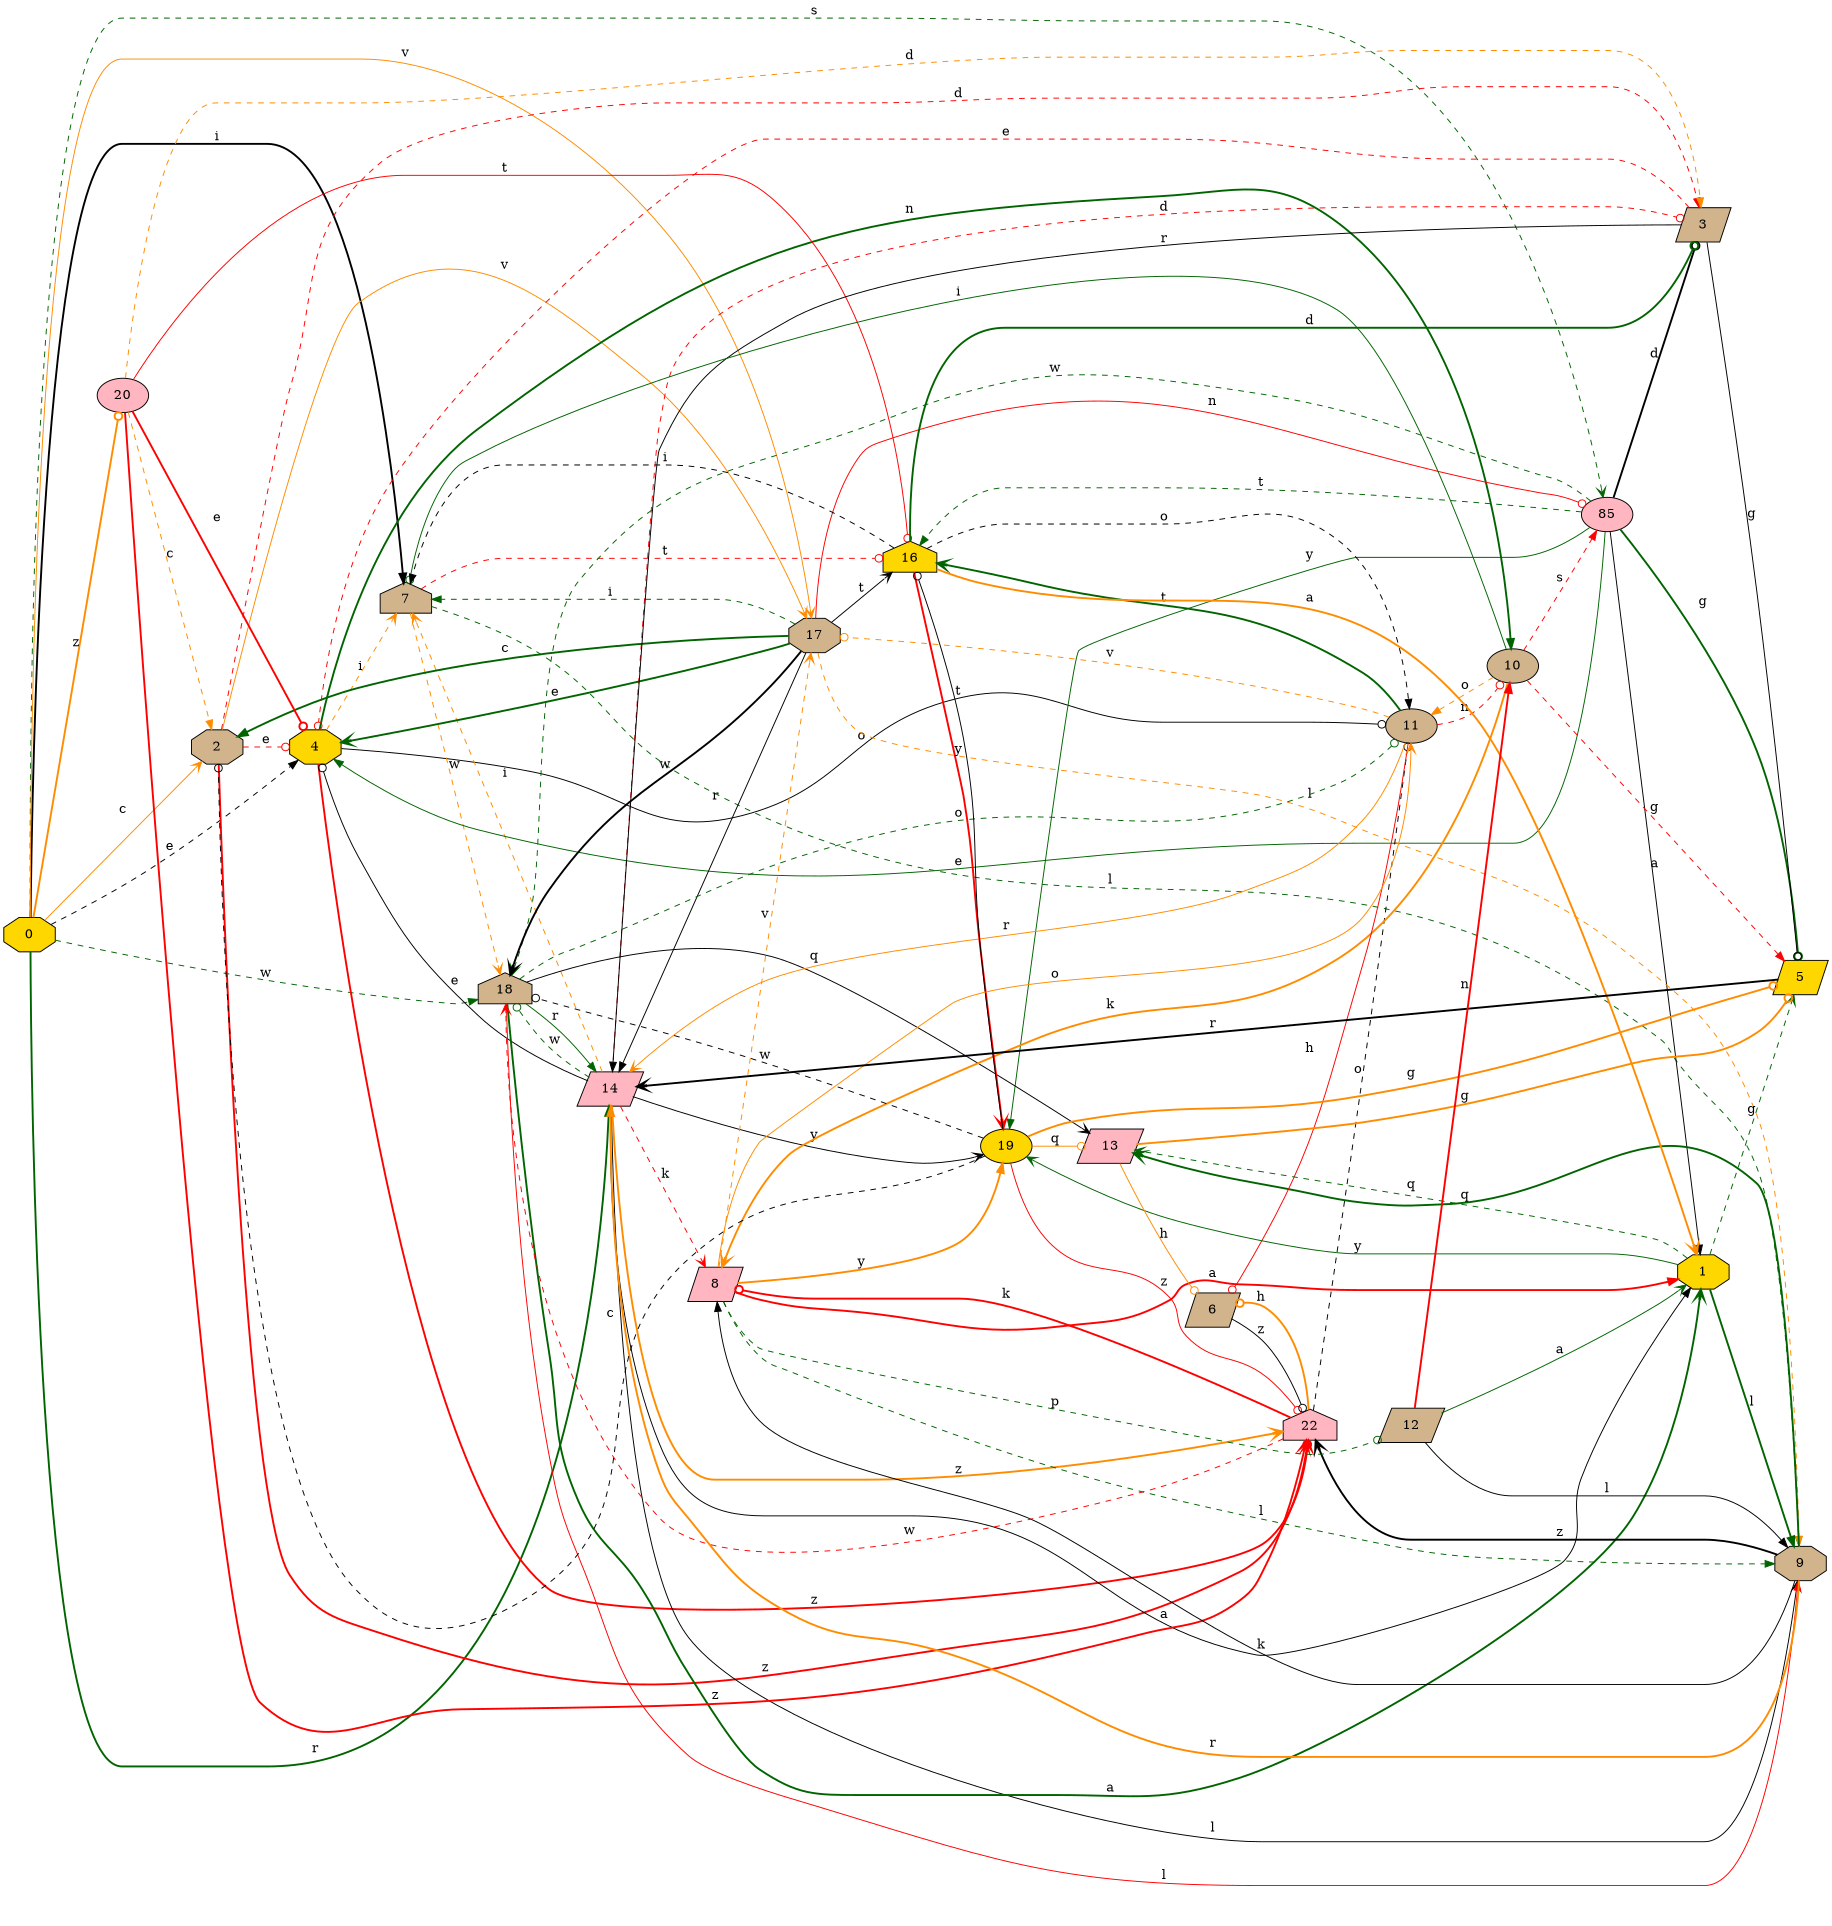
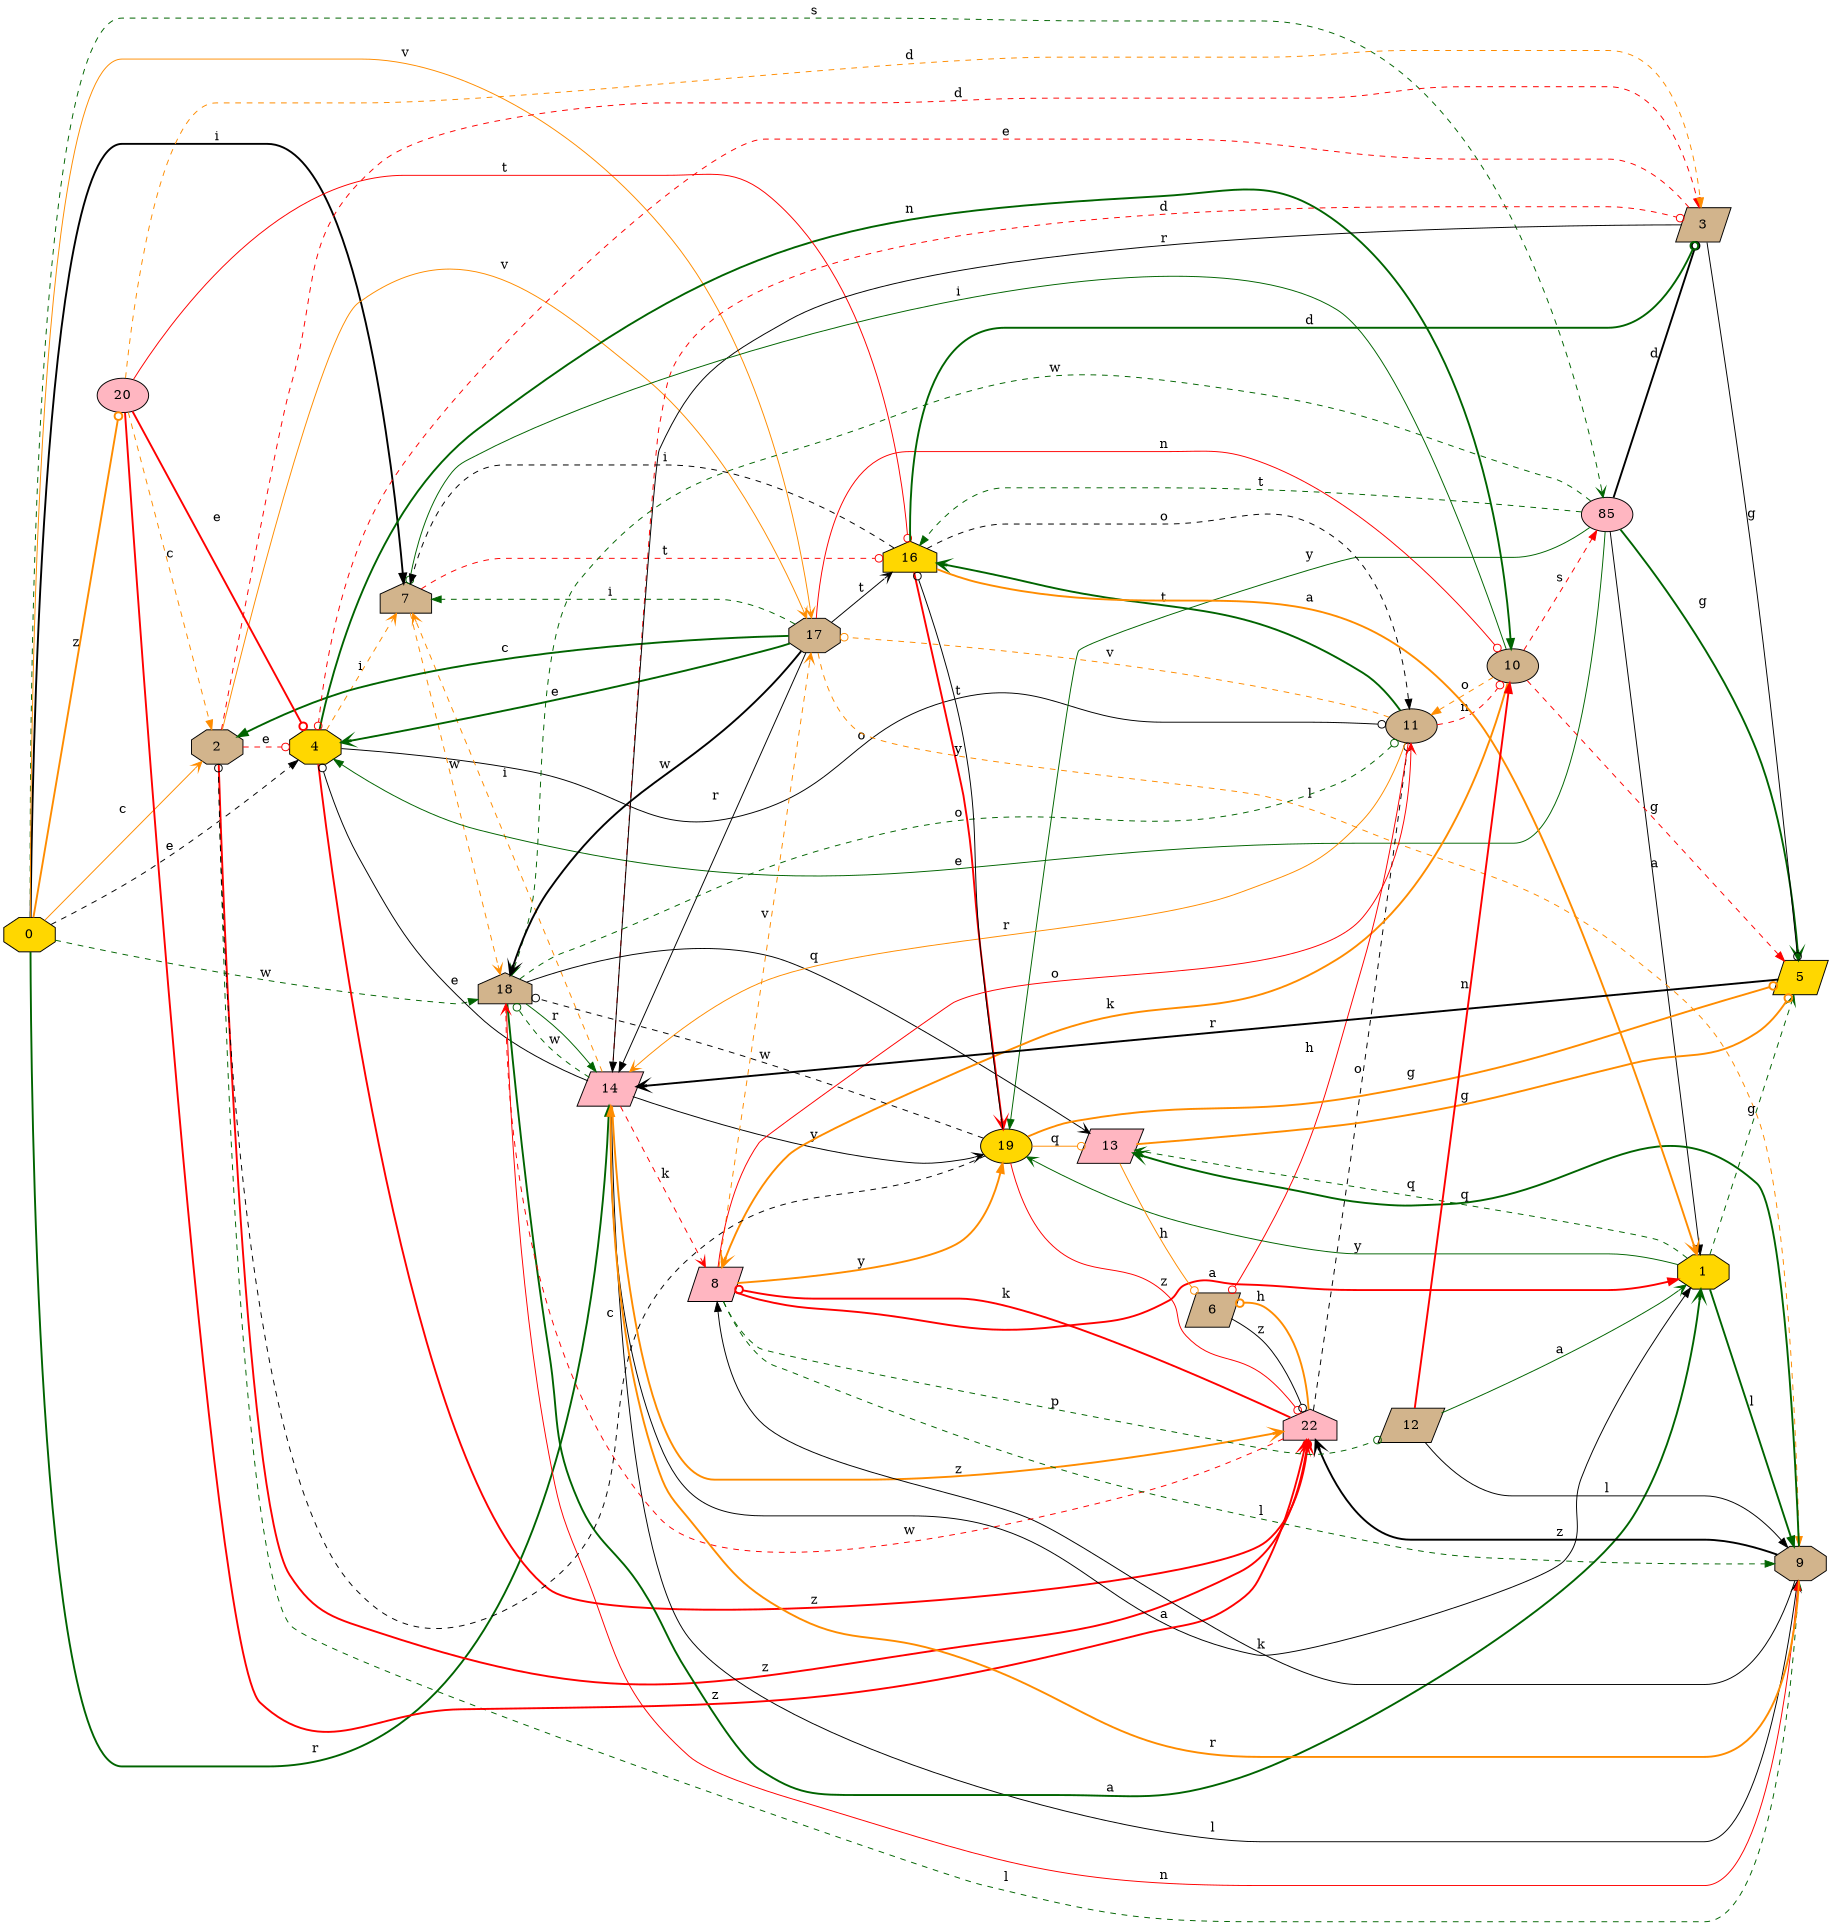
edge "17" -> "85": now "17" -> "10"
edge "85" -> "5": arrowhead odot -> vee
edge "7" -> "9": now "2" -> "9"
edge "8" -> "11": color darkorange -> red
edge "18" -> "9": label "l" -> "n"
